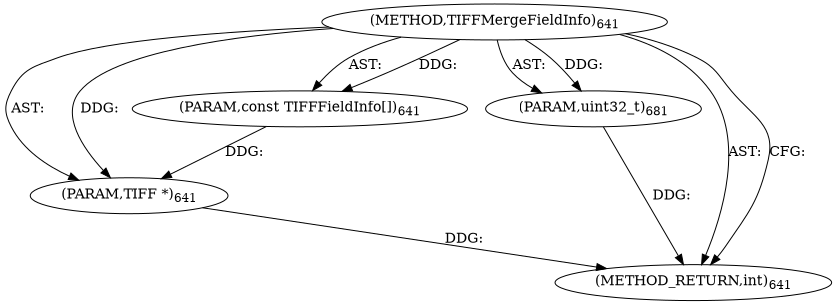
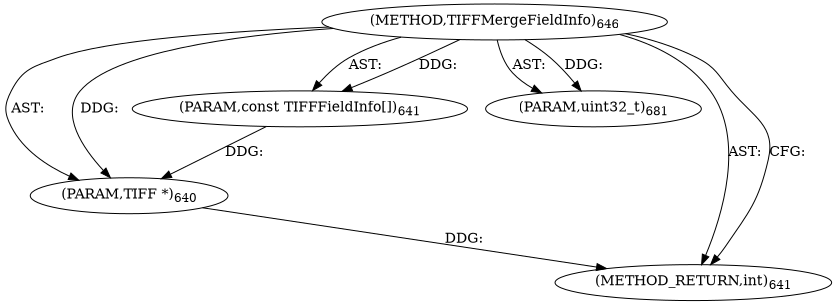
node "(METHOD,TIFFMergeFieldInfo)": text "641" -> "646"
edge "(PARAM,uint32_t)" -> "(METHOD_RETURN,int)": removed, label "DDG:"
node "(PARAM,TIFF *)": text "641" -> "640"
